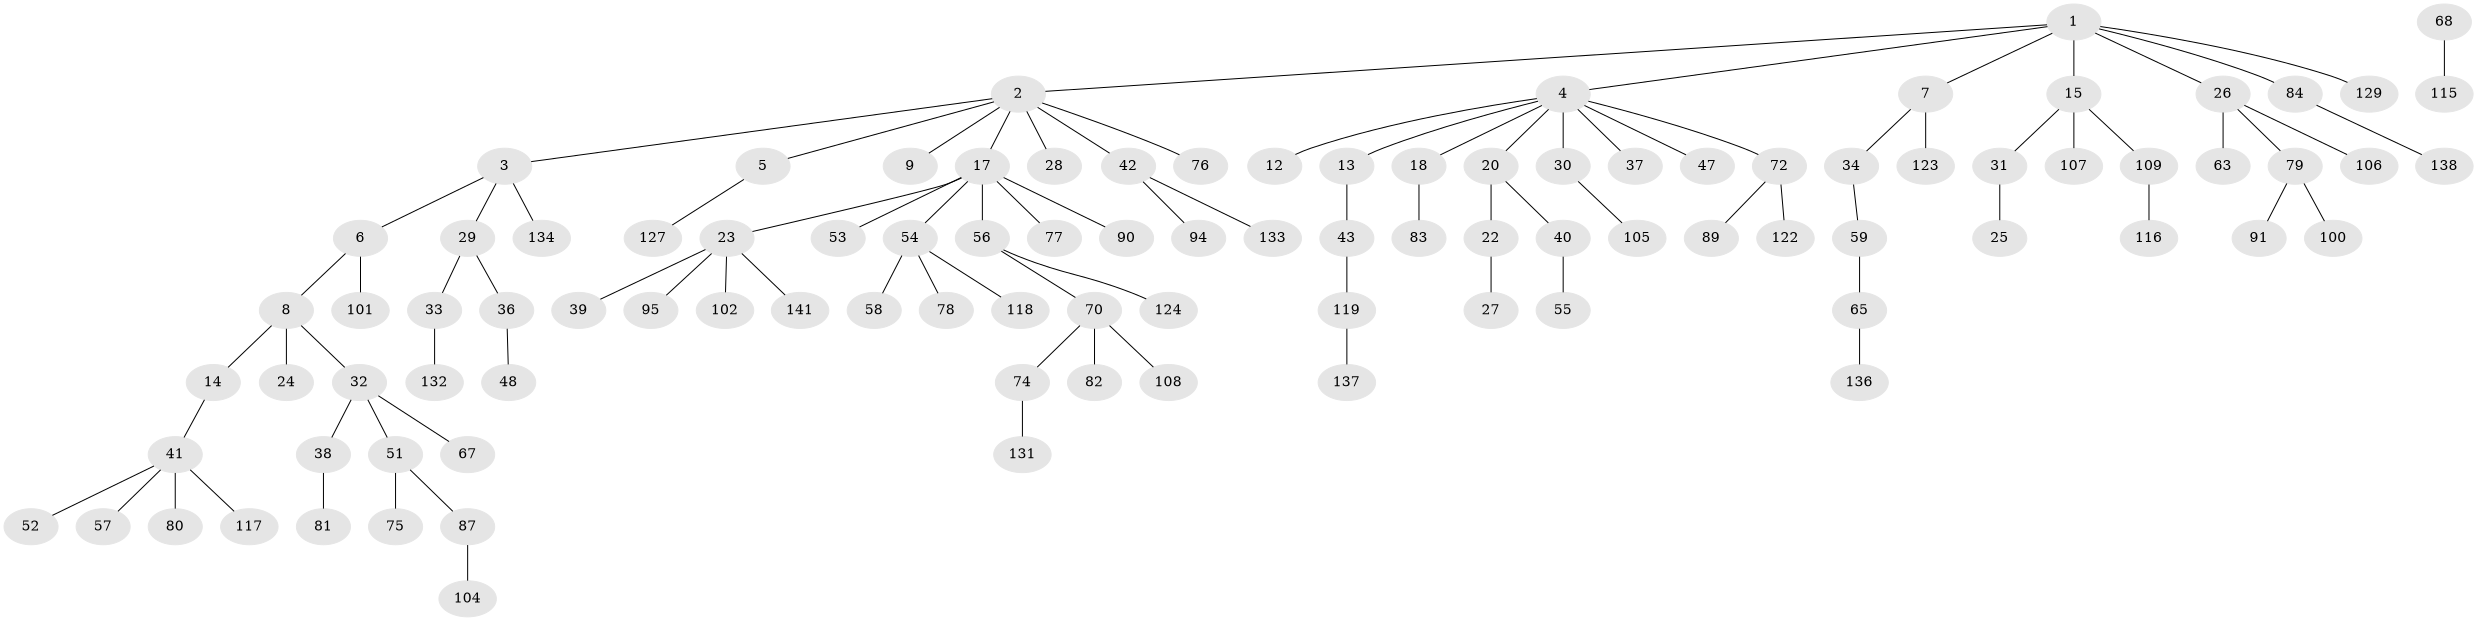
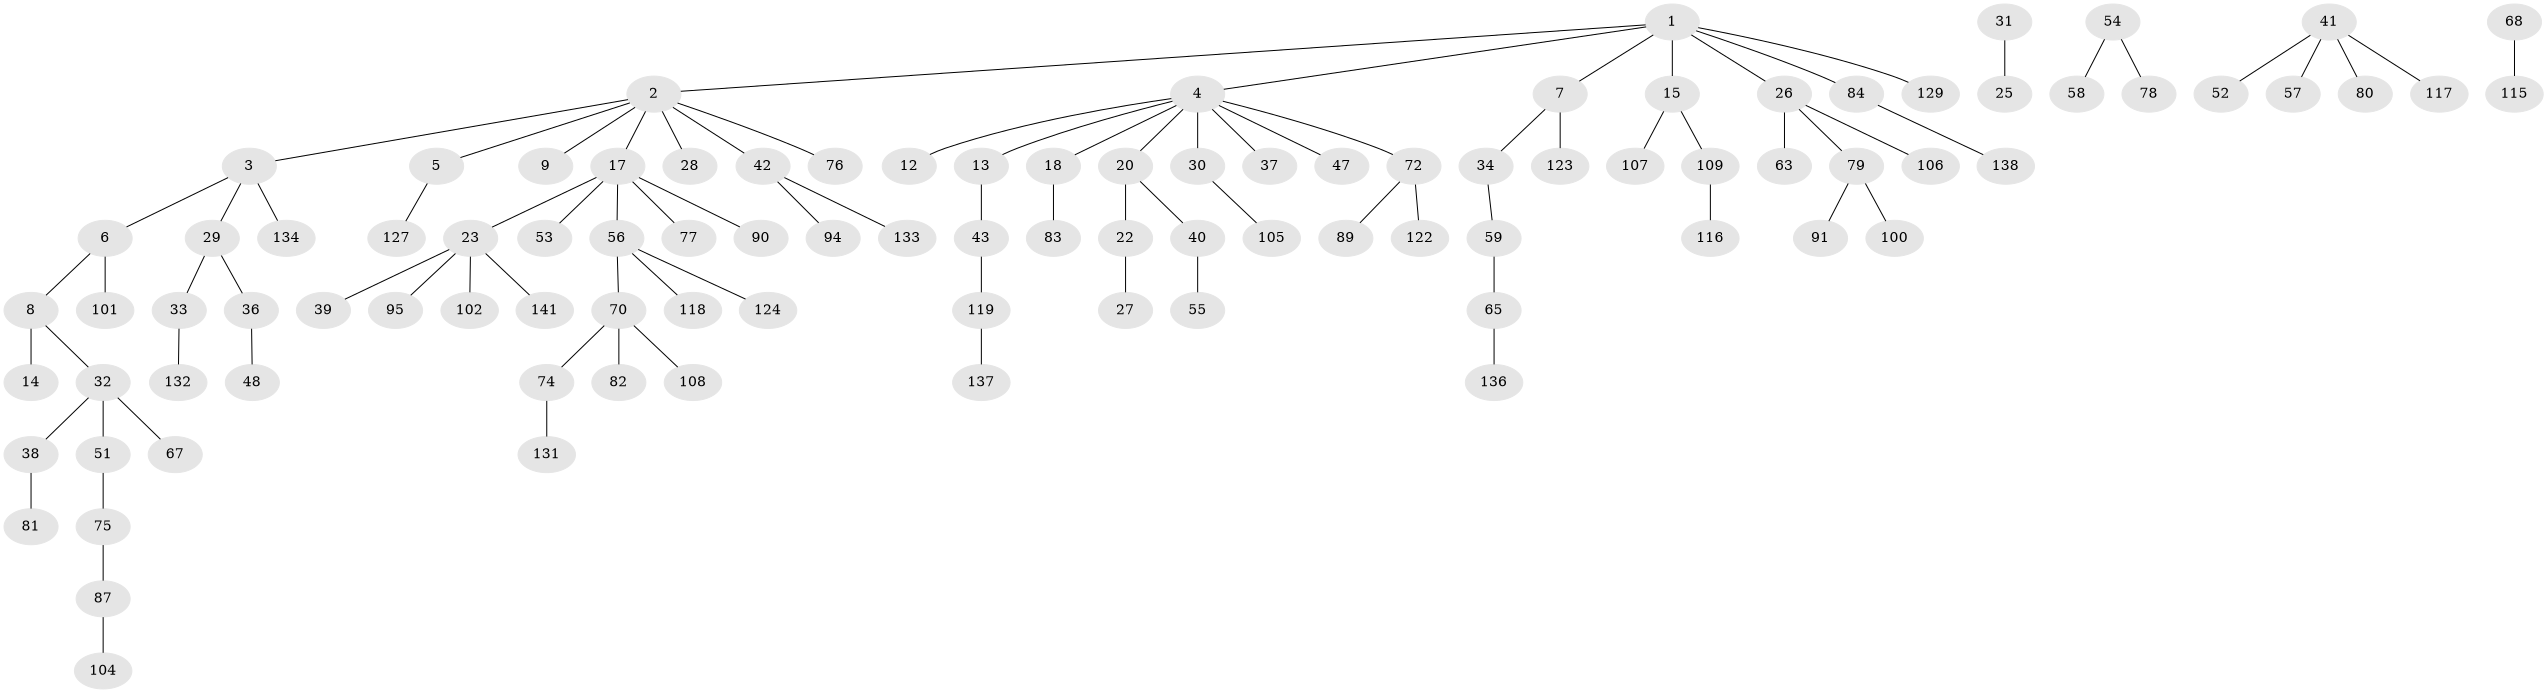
edge "15" -- "31": removed
edge "17" -- "54": removed
edge "54" -- "118": now "56" -- "118"
node "24": removed
edge "14" -- "41": removed
edge "51" -- "87": now "75" -- "87"
